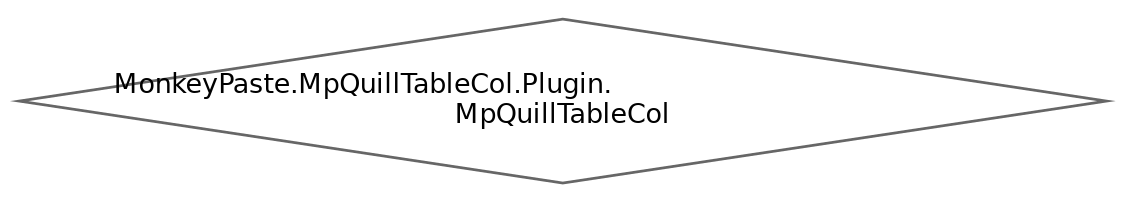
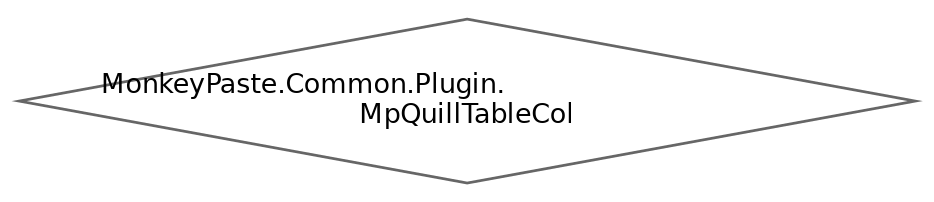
node "MonkeyPaste.MpQuillTableCol.Plugin. MpQuillTableCol": label "MonkeyPaste.MpQuillTableCol.Plugin. MpQuillTableCol" -> "MonkeyPaste.Common.Plugin. MpQuillTableCol"
